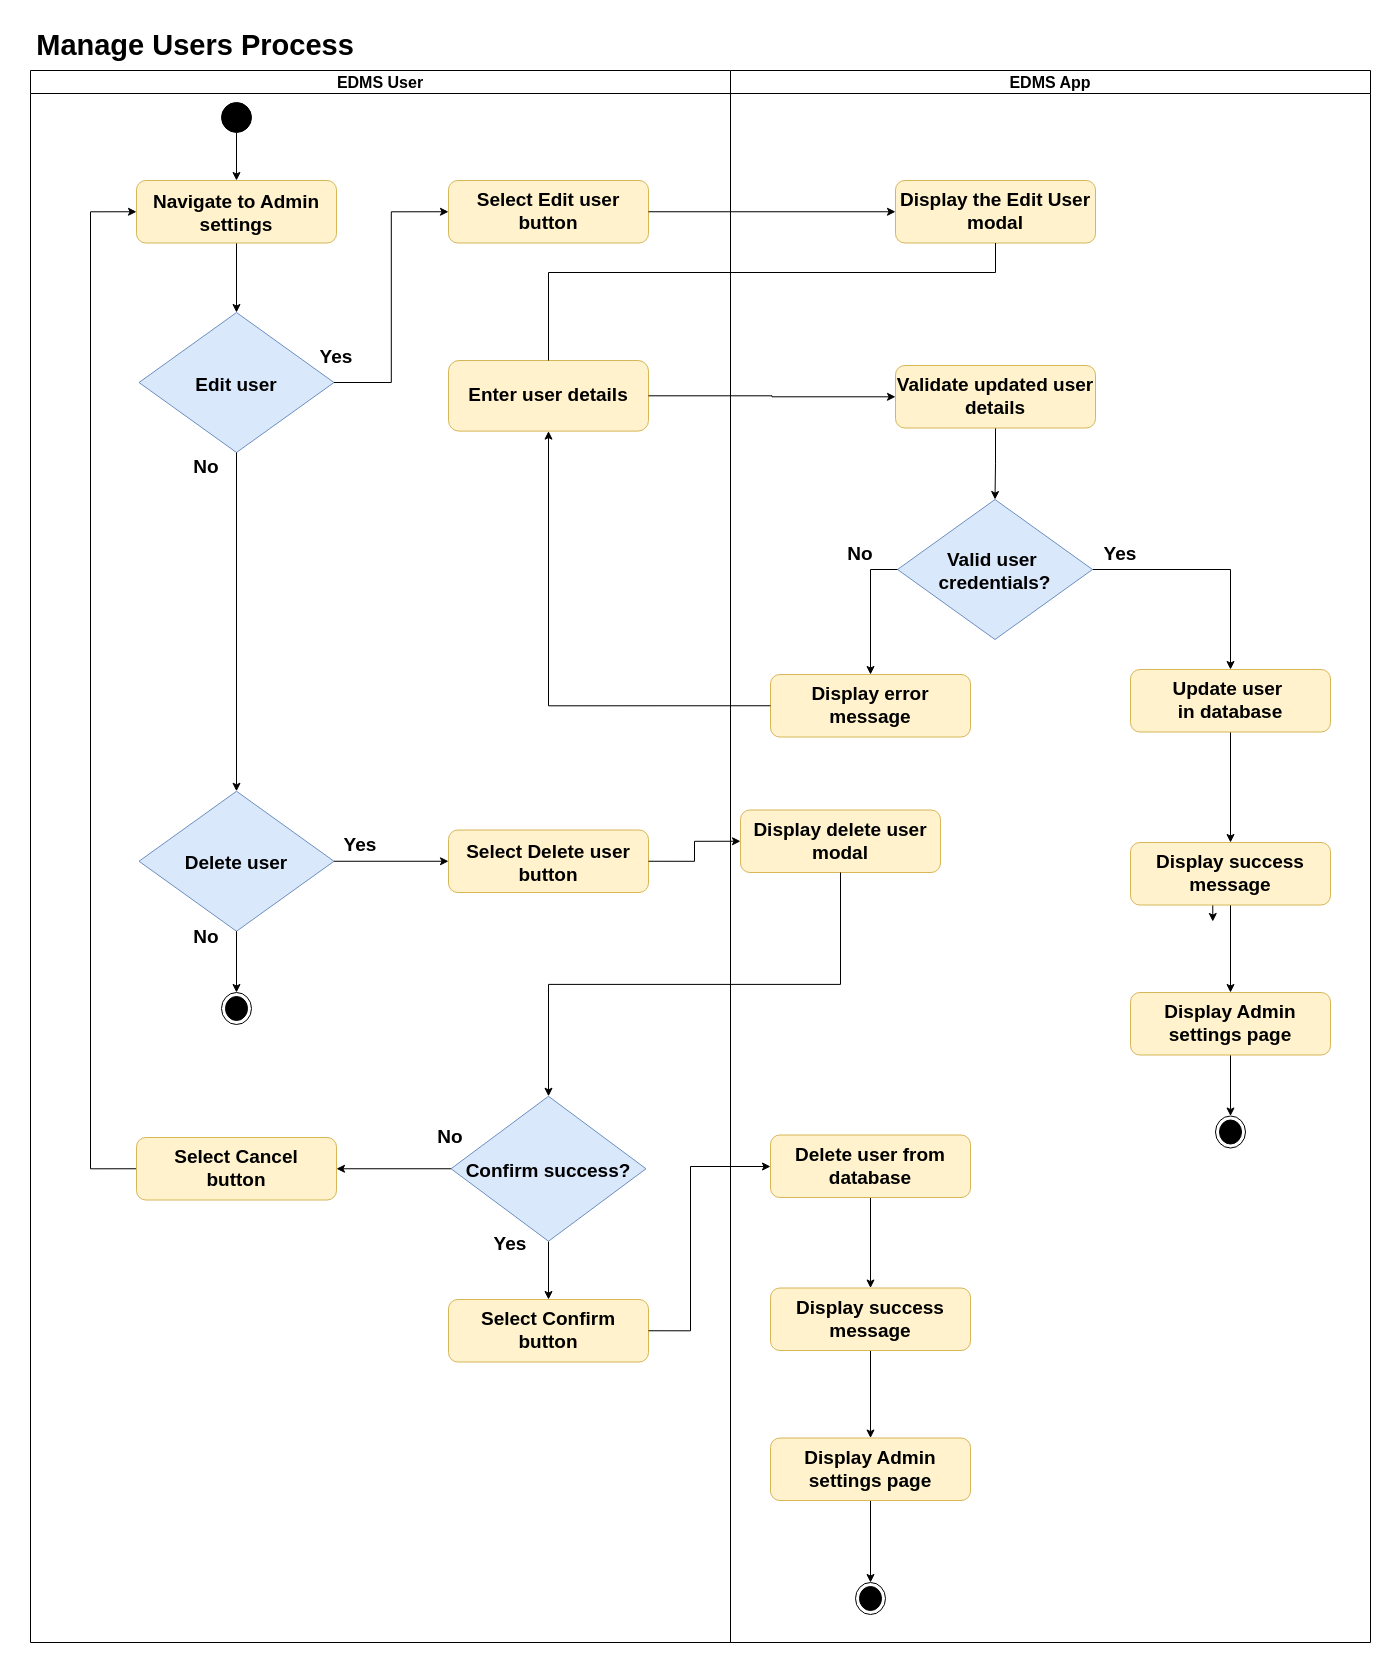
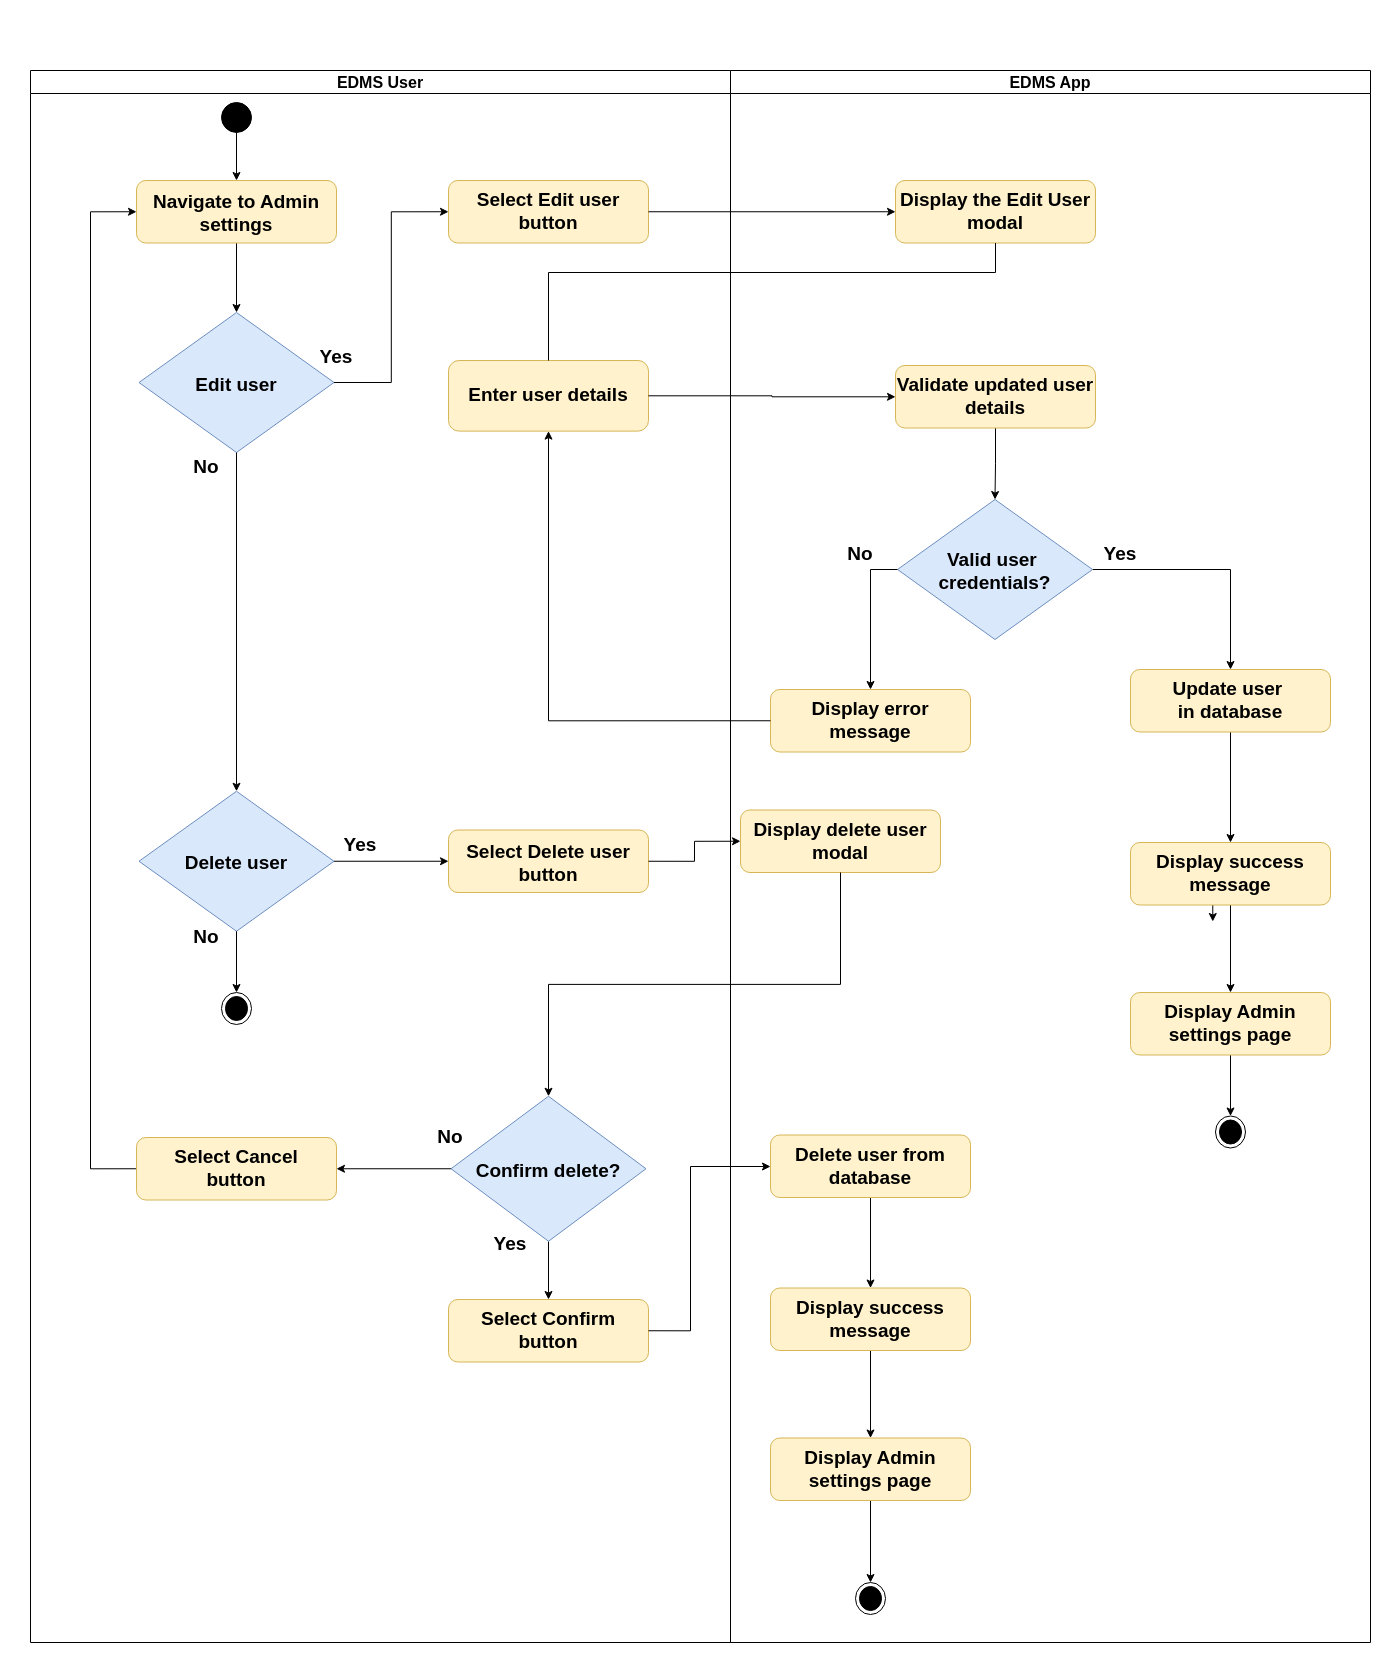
node "Manage Users Process": removed
node "Display error message": moved (871, 706) -> (871, 721)
node "Confirm success?": label "Confirm success?" -> "Confirm delete?"
